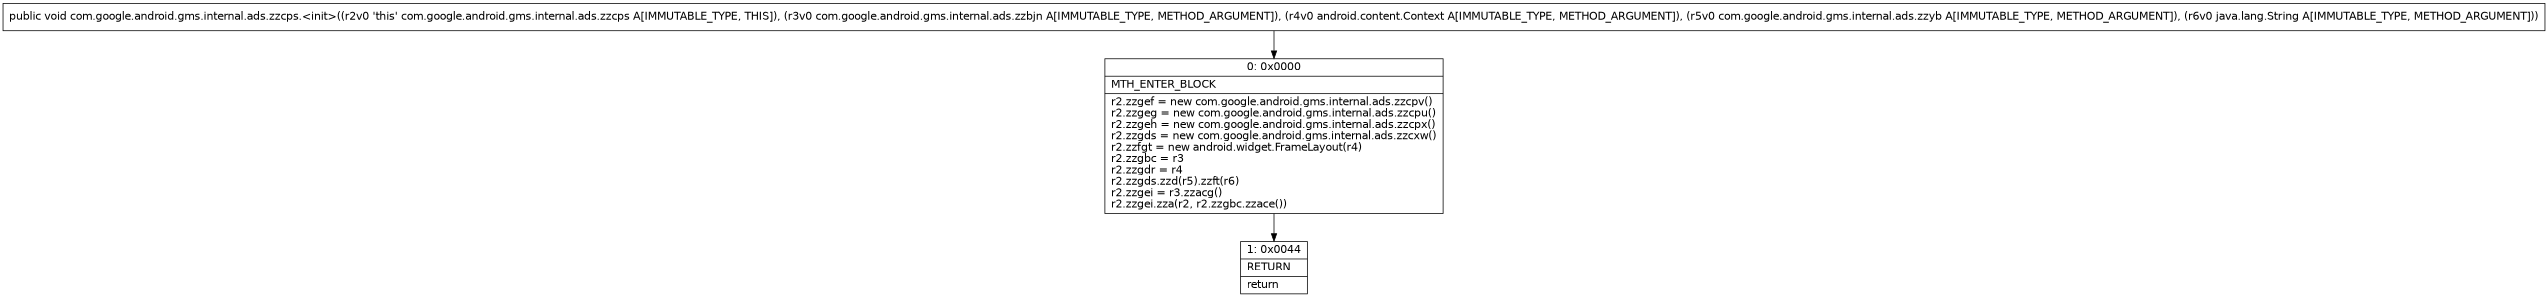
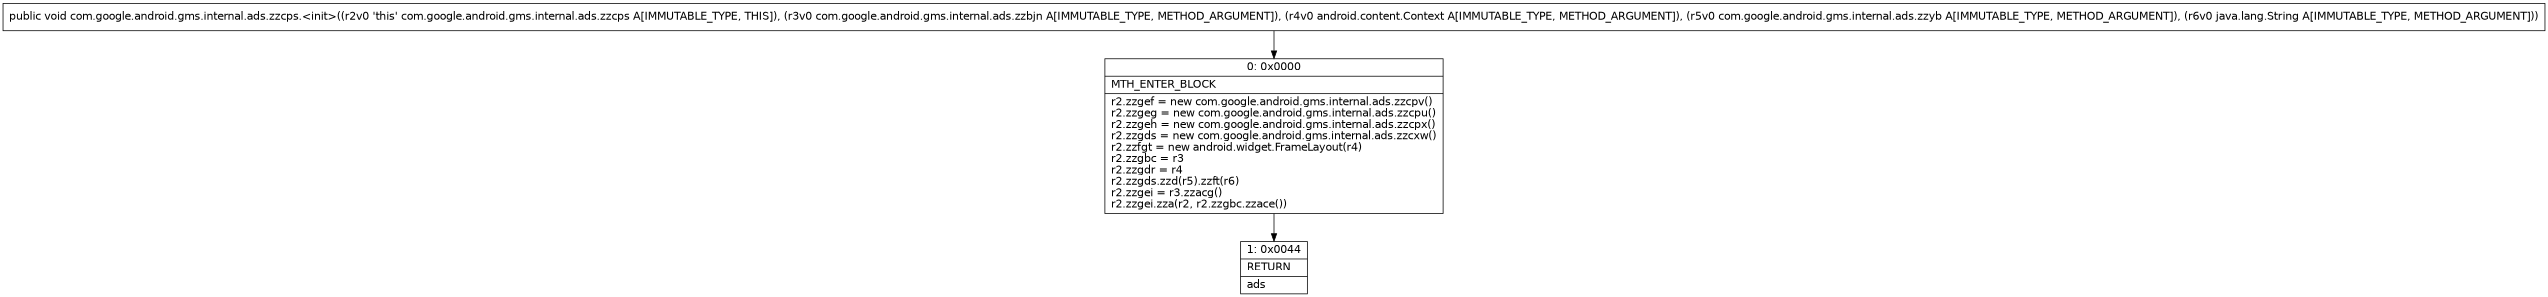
node "1: 0x0044": text "return" -> "ads"
